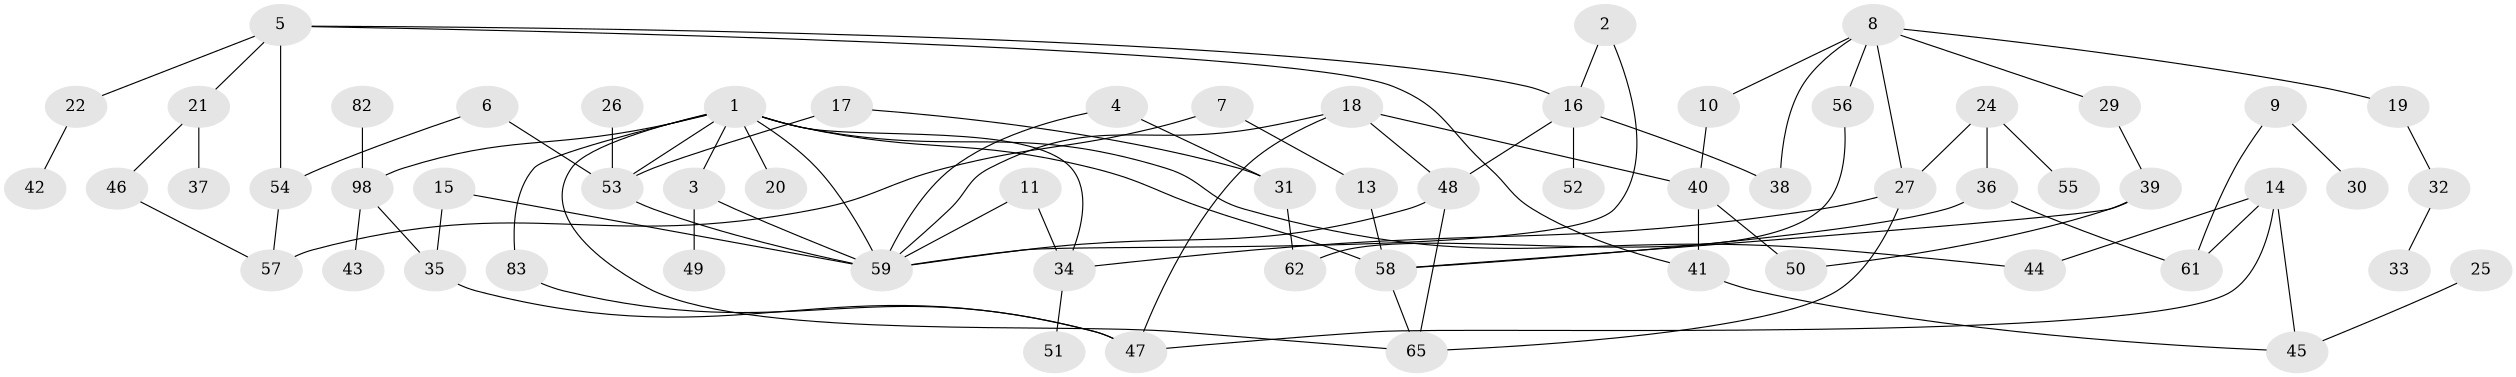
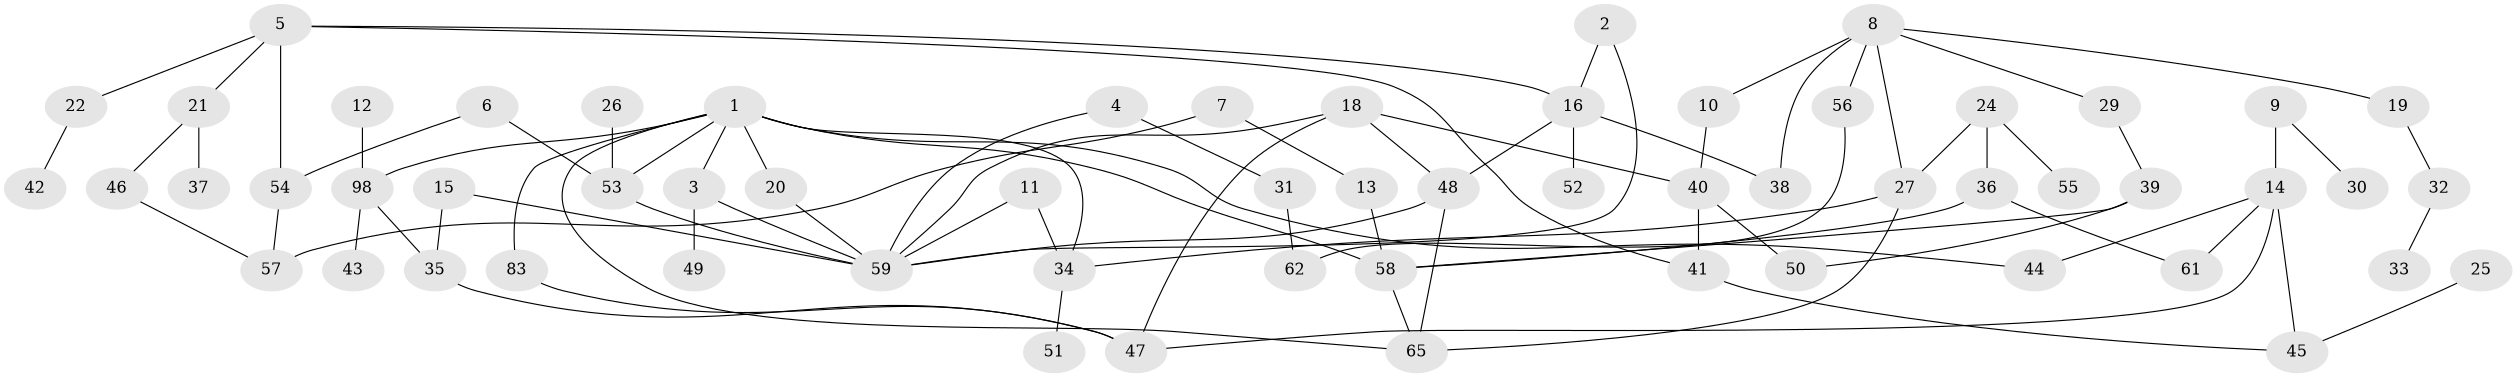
node "82": label "82" -> "12"
node "17": removed
edge "1" -- "59": now "20" -- "59"
edge "9" -- "61": now "9" -- "14"
